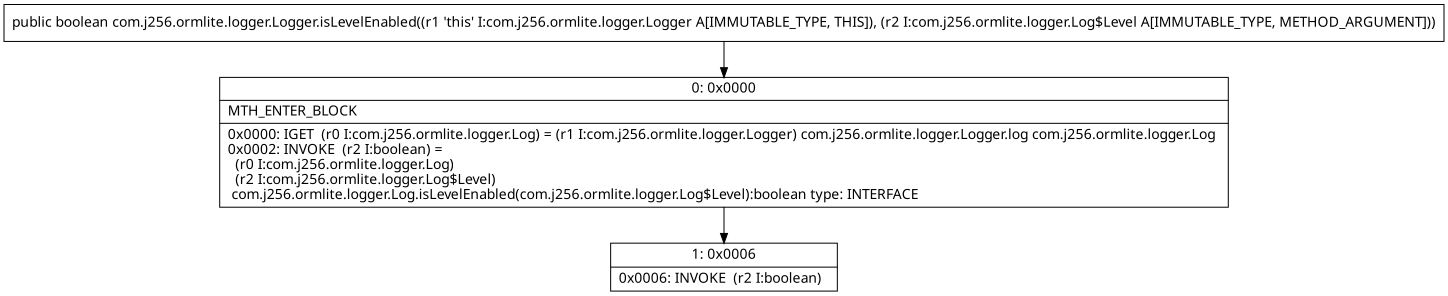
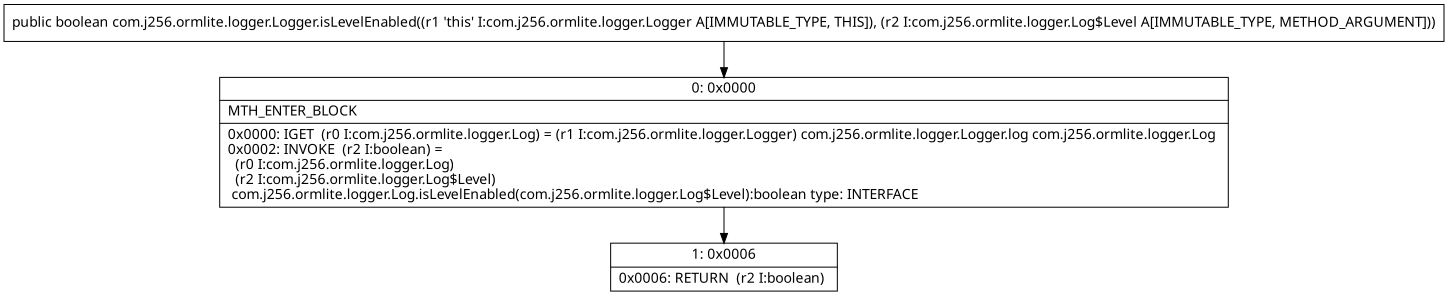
node "1: 0x0006": text "0x0006: INVOKE  (r2 I:boolean)" -> "0x0006: RETURN  (r2 I:boolean)"
